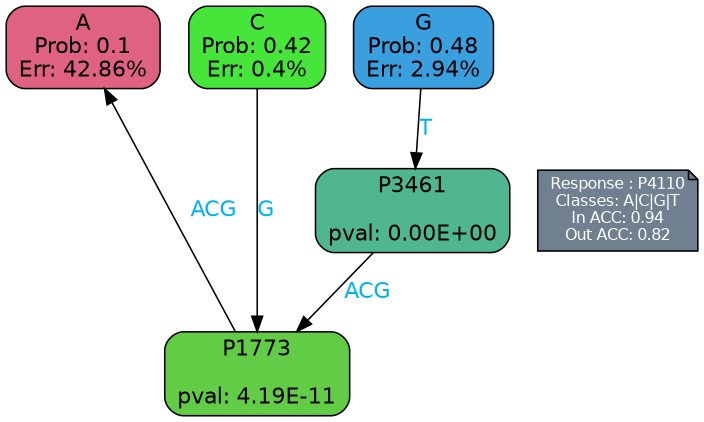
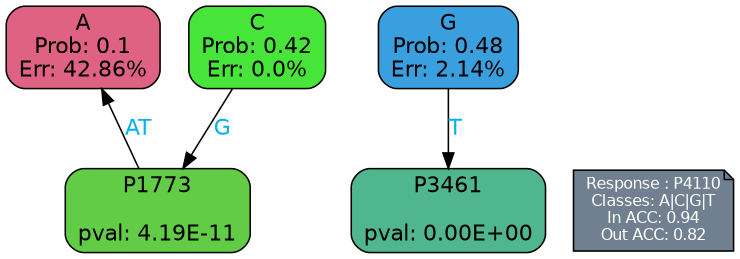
node "C Prob: 0.42 Err: 0.4%": label "C Prob: 0.42 Err: 0.4%" -> "C Prob: 0.42 Err: 0.0%"
node "G Prob: 0.48 Err: 2.94%": label "G Prob: 0.48 Err: 2.94%" -> "G Prob: 0.48 Err: 2.14%"
edge "P1773 pval: 4.19E-11" -> "A Prob: 0.1 Err: 42.86%": label "ACG" -> "AT"
edge "P3461 pval: 0.00E+00" -> "P1773 pval: 4.19E-11": removed, label "ACG"
